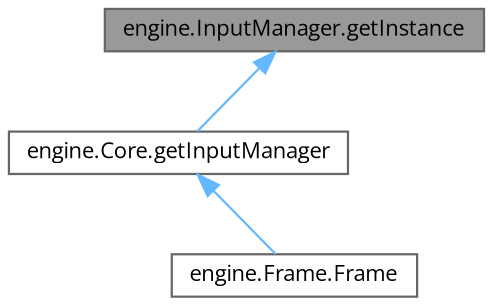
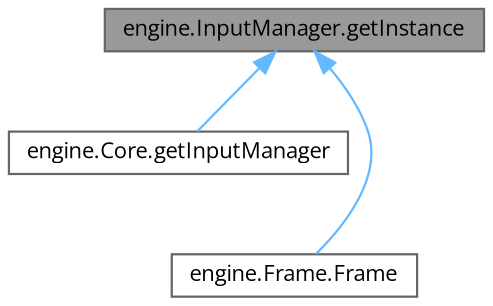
edge "engine.Frame.Frame" -> "engine.Core.getInputManager": now "engine.Frame.Frame" -> "engine.InputManager.getInstance"
